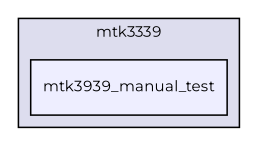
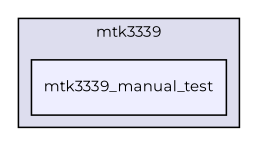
node "mtk3939_manual_test": label "mtk3939_manual_test" -> "mtk3339_manual_test"
